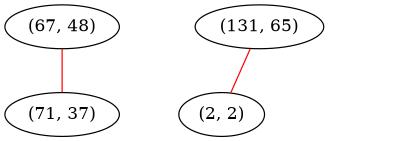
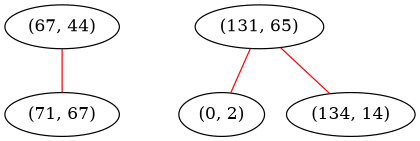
node "(67, 48)": label "(67, 48)" -> "(67, 44)"
node "(71, 37)": label "(71, 37)" -> "(71, 67)"
node "(2, 2)": label "(2, 2)" -> "(0, 2)"
node "(134, 14)": added
